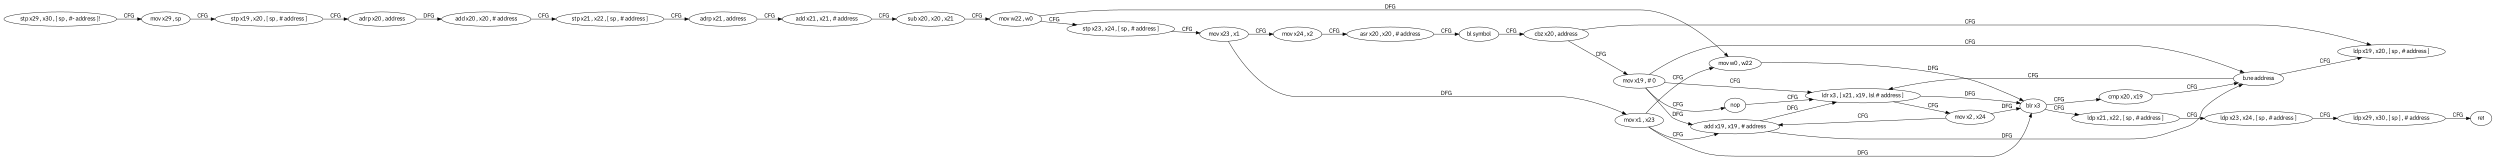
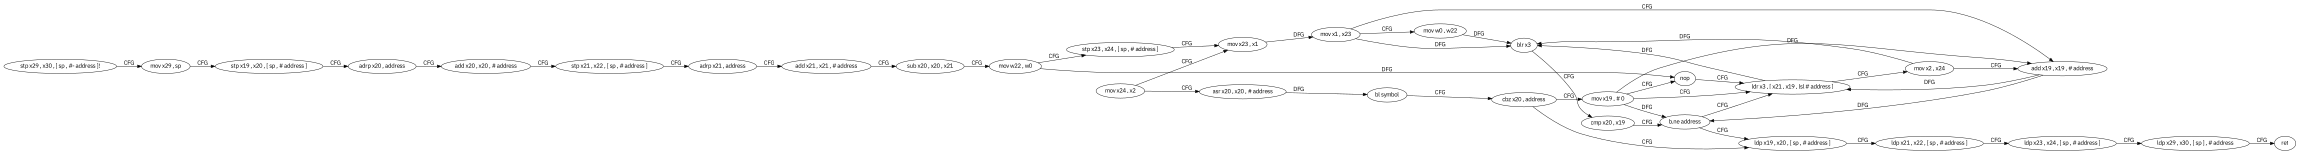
edge "mov w22 , w0" -> "mov w0 , w22": now "mov w22 , w0" -> "nop"
edge "adrp x20 , address" -> "add x20 , x20 , # address": label "DFG" -> "CFG"
edge "asr x20 , x20 , # address" -> "bl symbol": label "CFG" -> "DFG"
edge "mov x23 , x1" -> "mov x24 , x2": reversed
edge "mov x19 , # 0" -> "b.ne address": label "CFG" -> "DFG"
edge "blr x3" -> "ldp x21 , x22 , [ sp , # address ]": now "ldp x19 , x20 , [ sp , # address ]" -> "ldp x21 , x22 , [ sp , # address ]"
